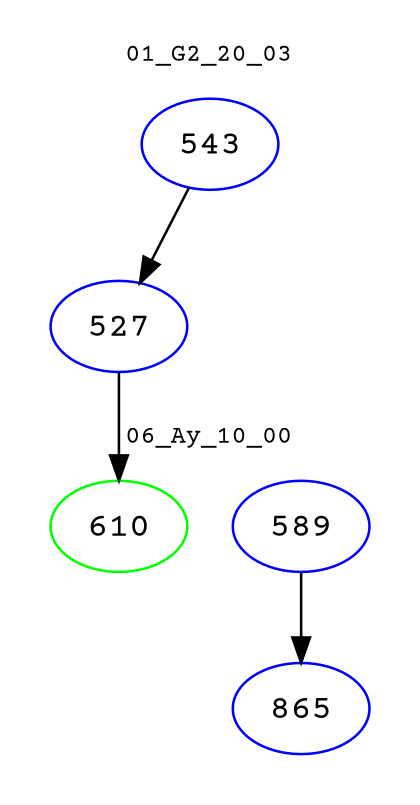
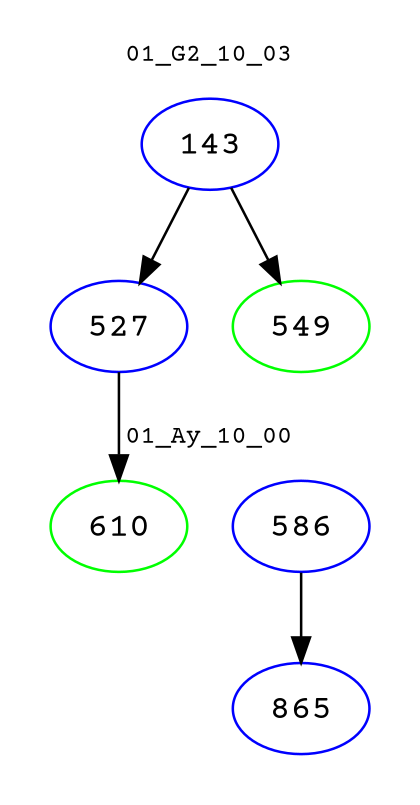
cluster "01_G2_20_03": label "01_G2_20_03" -> "01_G2_10_03"
node "543": label "543" -> "143"
node "549": added
cluster "06_Ay_10_00": label "06_Ay_10_00" -> "01_Ay_10_00"
node "589": label "589" -> "586"
